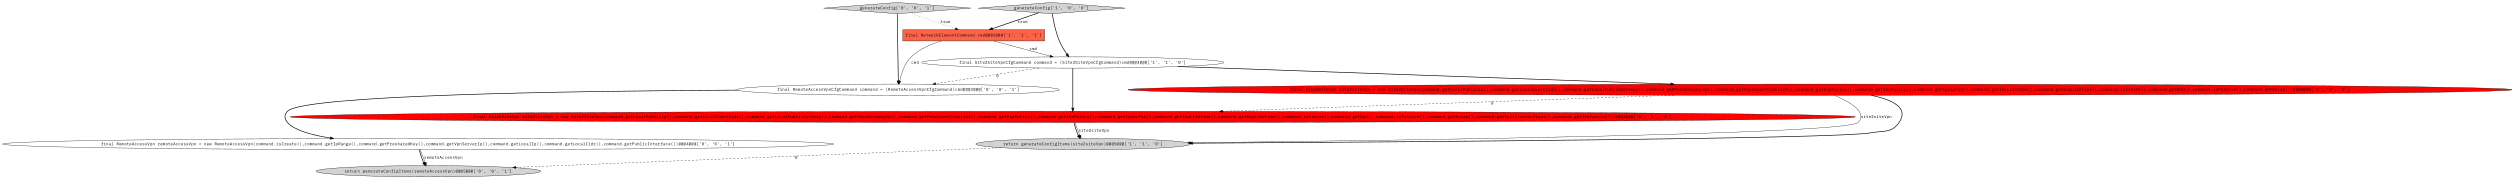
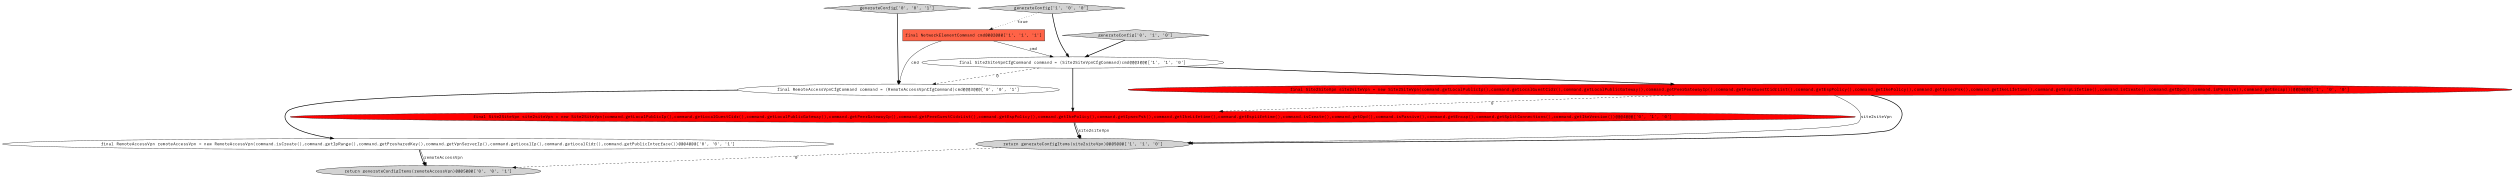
edge "generateConfig['0', '0', '1']" -> "final NetworkElementCommand cmd@@@2@@@['1', '1', '1']": removed, label "true"
edge "generateConfig['1', '0', '0']" -> "final NetworkElementCommand cmd@@@2@@@['1', '1', '1']": style bold -> dotted
node "generateConfig['0', '1', '0']": added
